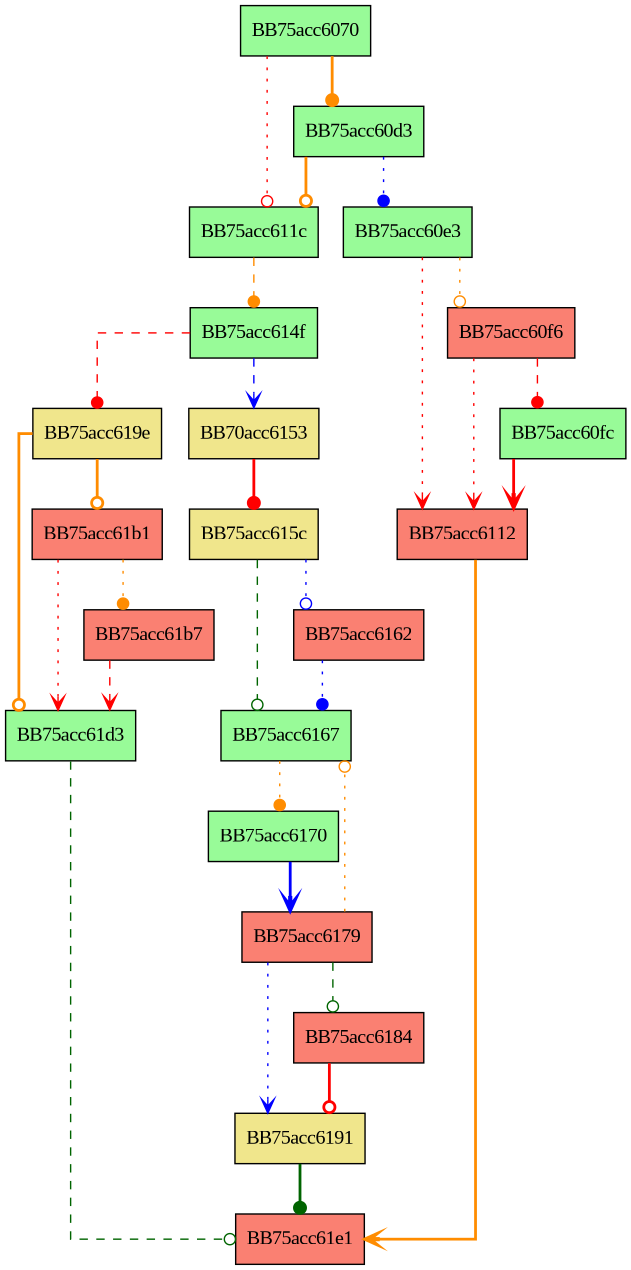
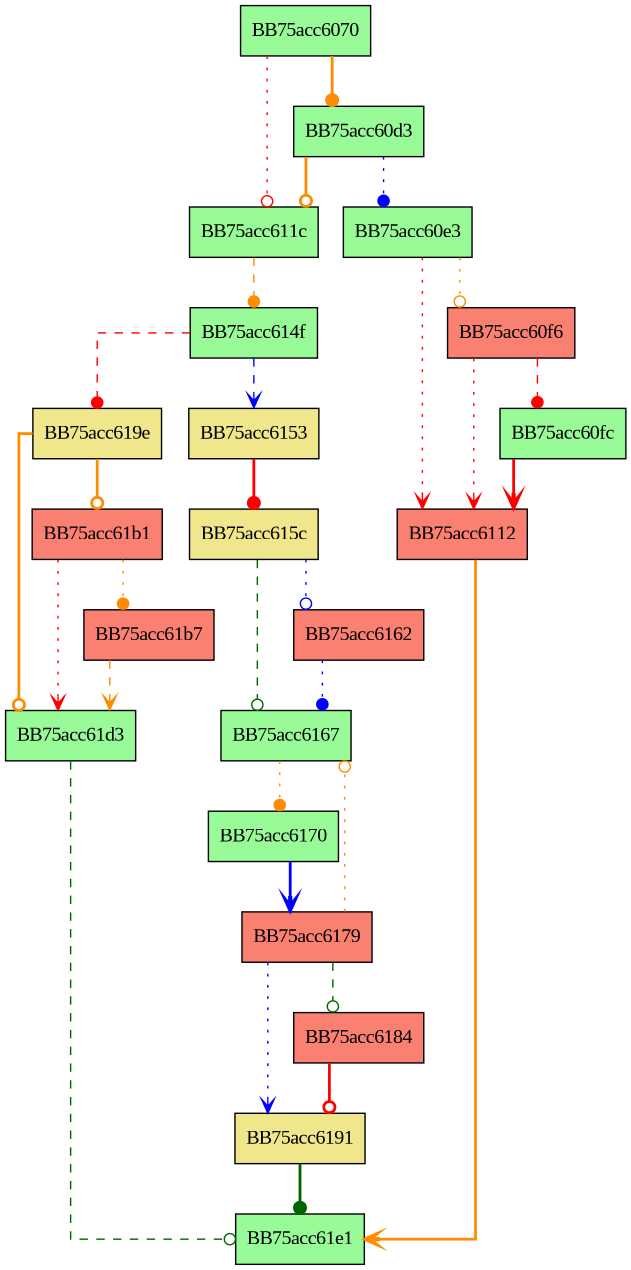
node "BB70acc6153": label "BB70acc6153" -> "BB75acc6153"
edge "BB75acc61b7" -> "BB75acc61d3": color red -> darkorange
node "BB75acc61e1": fillcolor salmon -> palegreen
